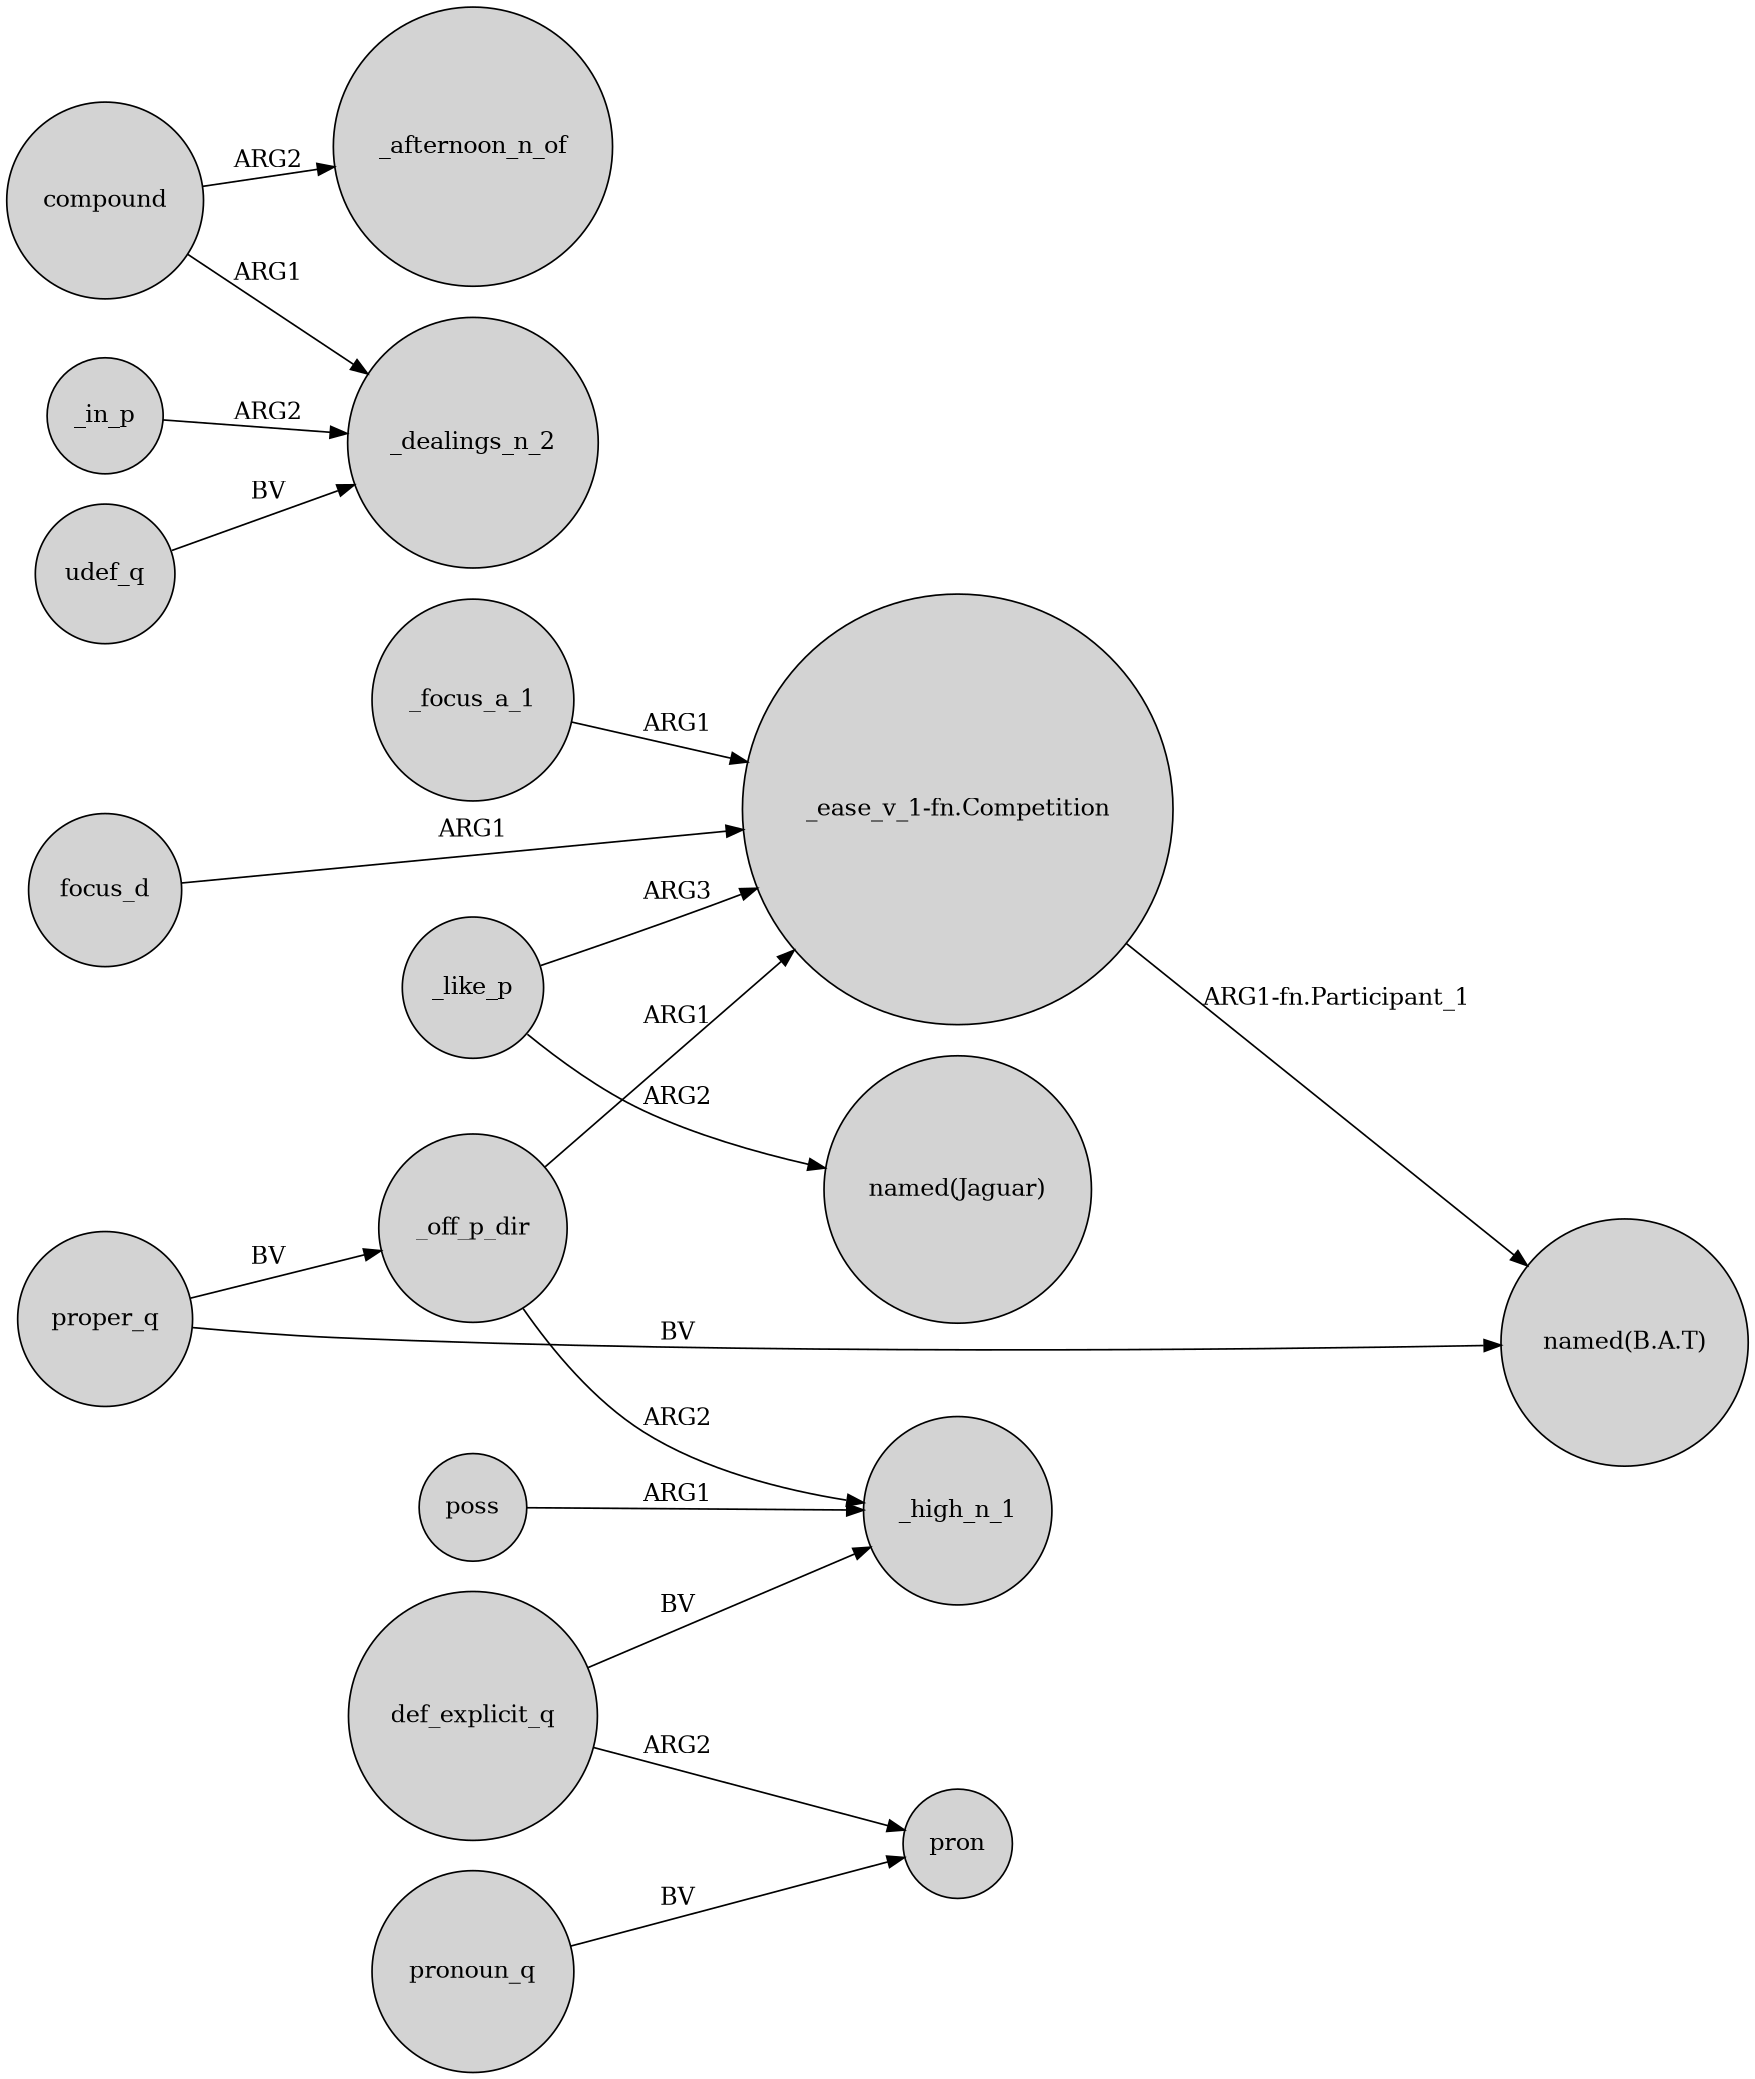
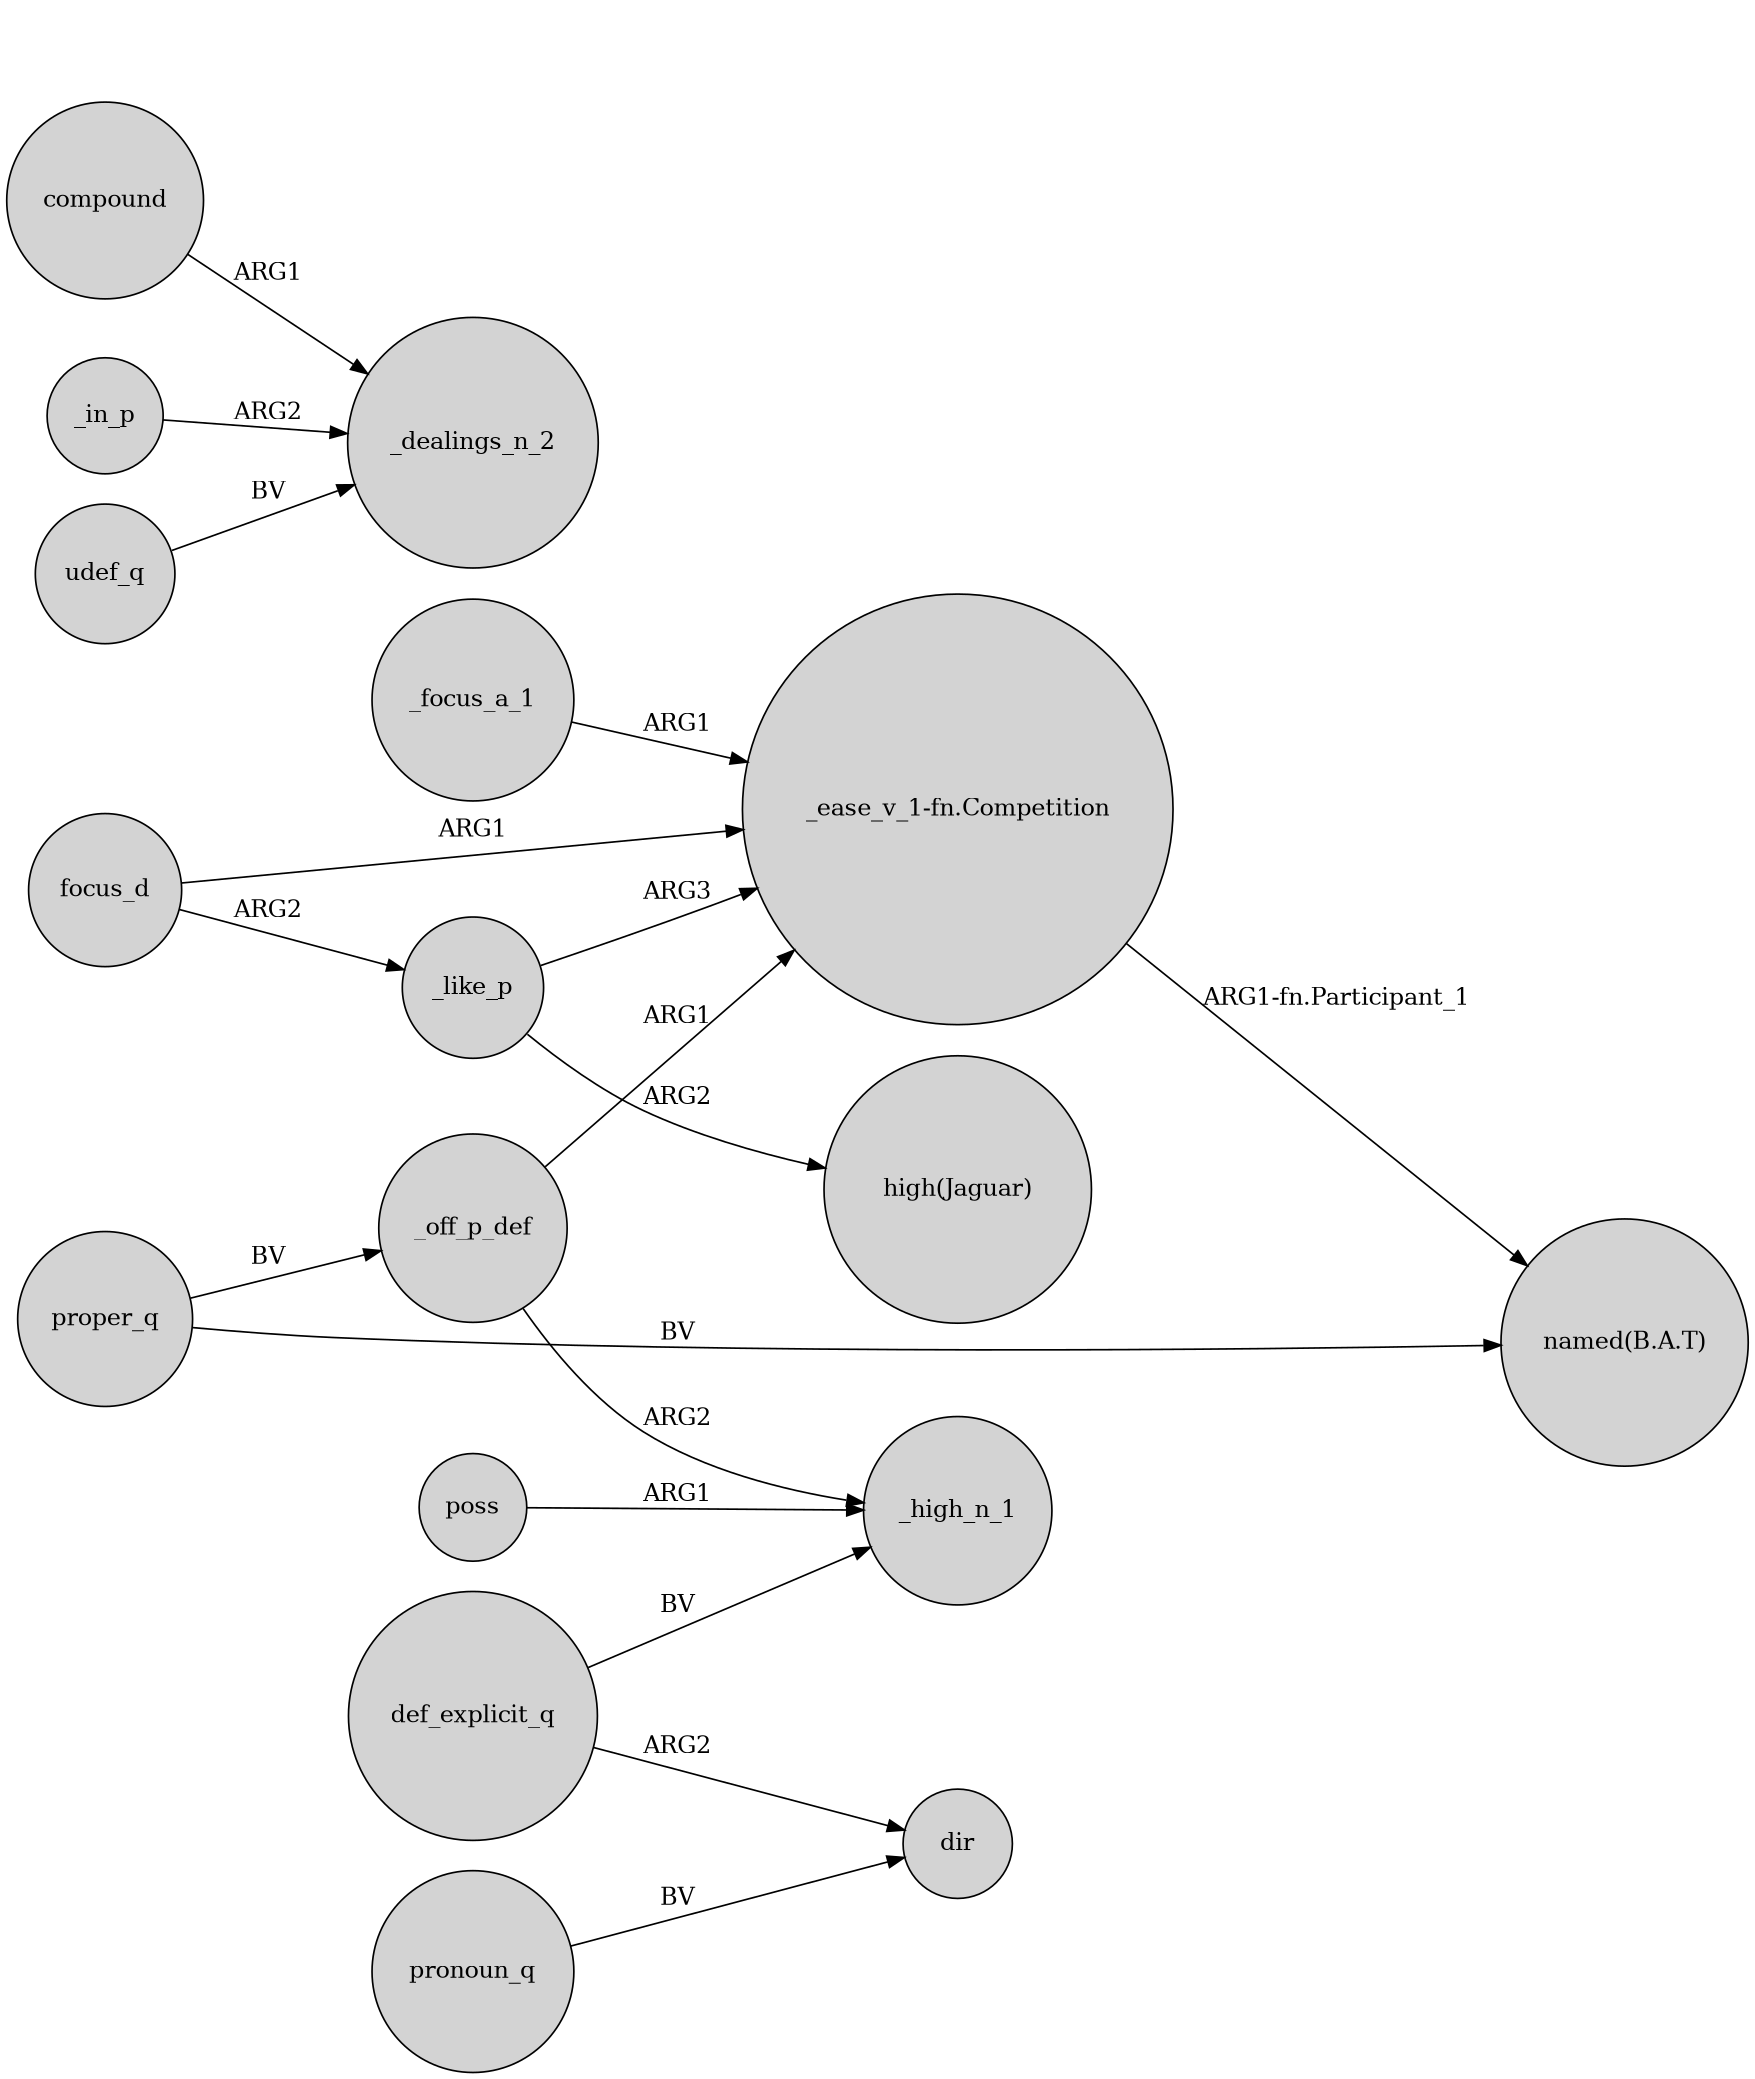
node "_afternoon_n_of": removed
edge "focus_d" -> "_like_p": added, label "ARG2"
node "named(Jaguar)": label "named(Jaguar)" -> "high(Jaguar)"
node "_off_p_dir": label "_off_p_dir" -> "_off_p_def"
node "pron": label "pron" -> "dir"
